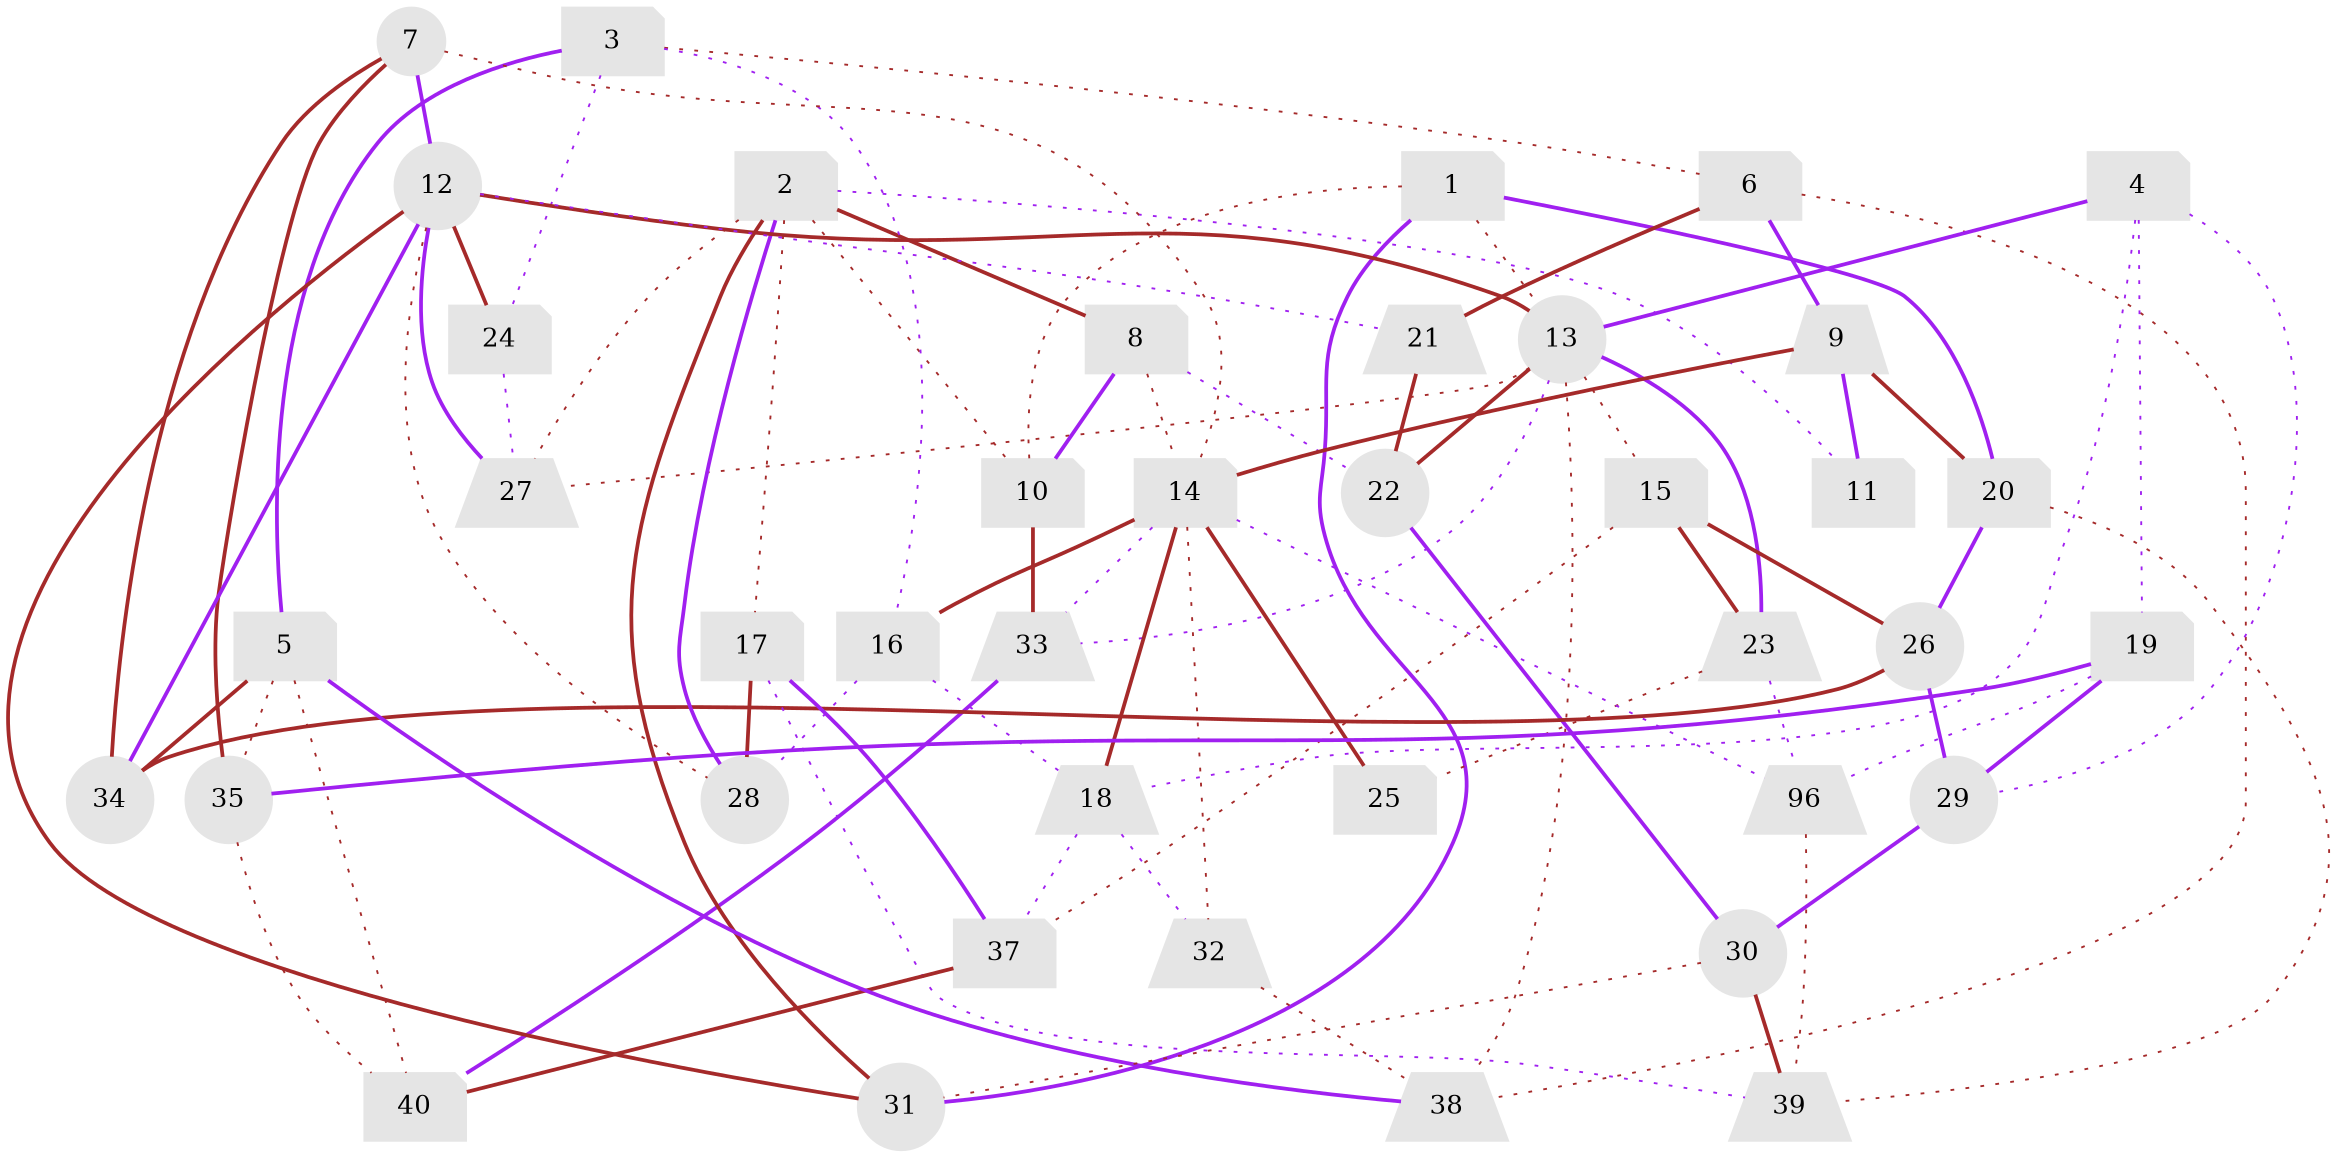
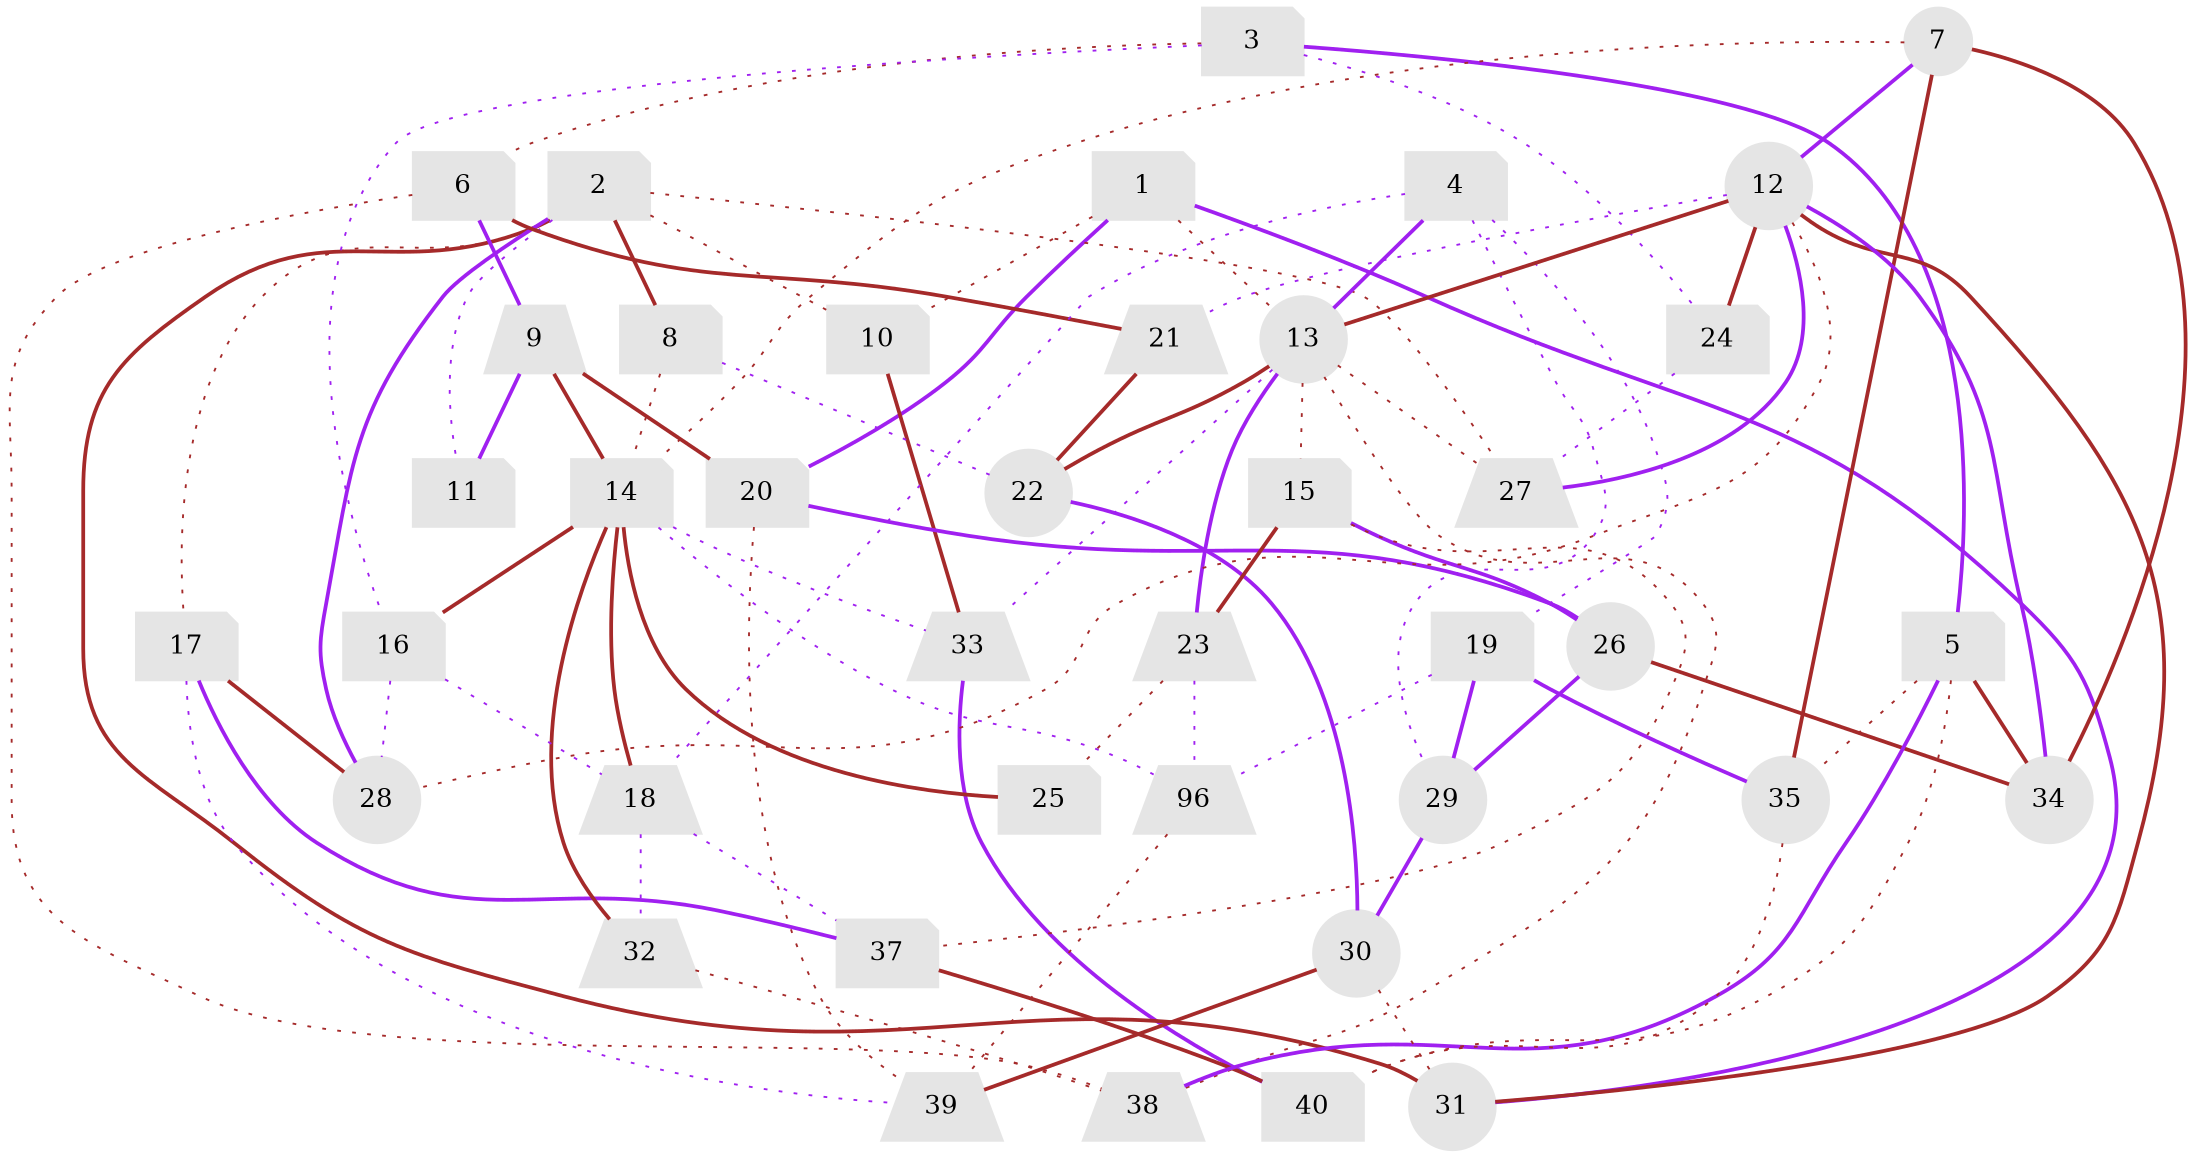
edge "8" -- "10": removed
edge "15" -- "26": color brown -> purple
edge "14" -- "32": style dotted -> bold
